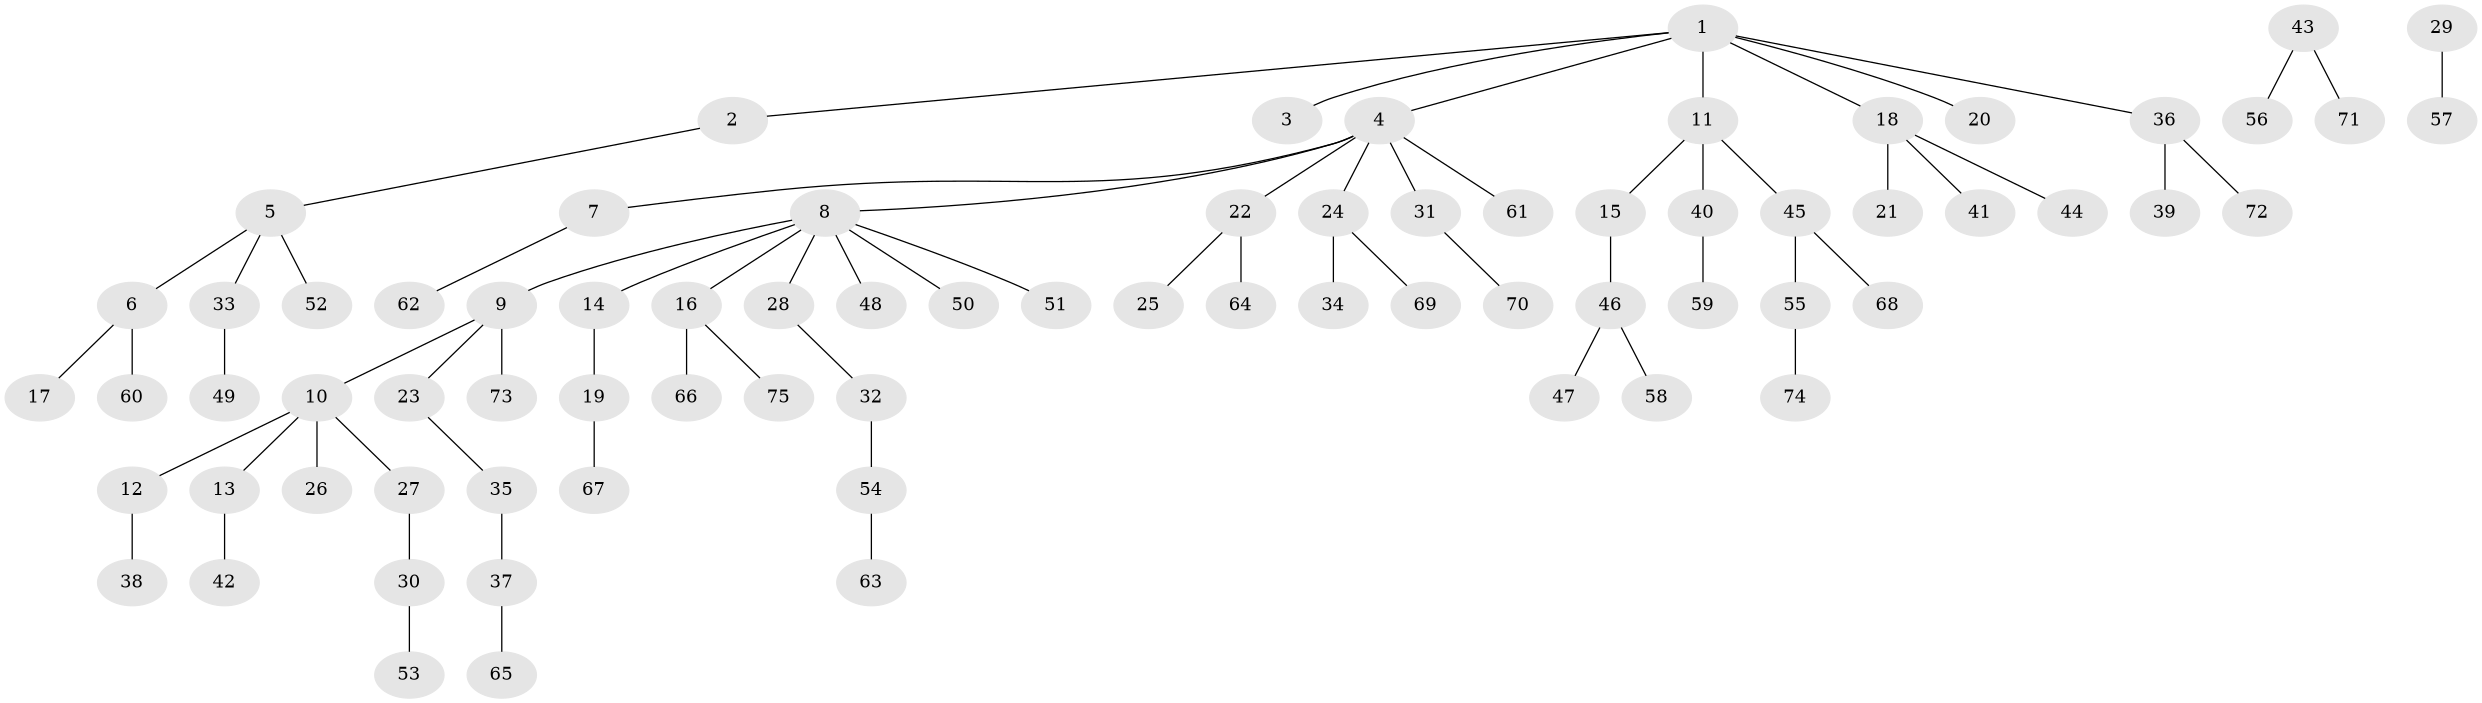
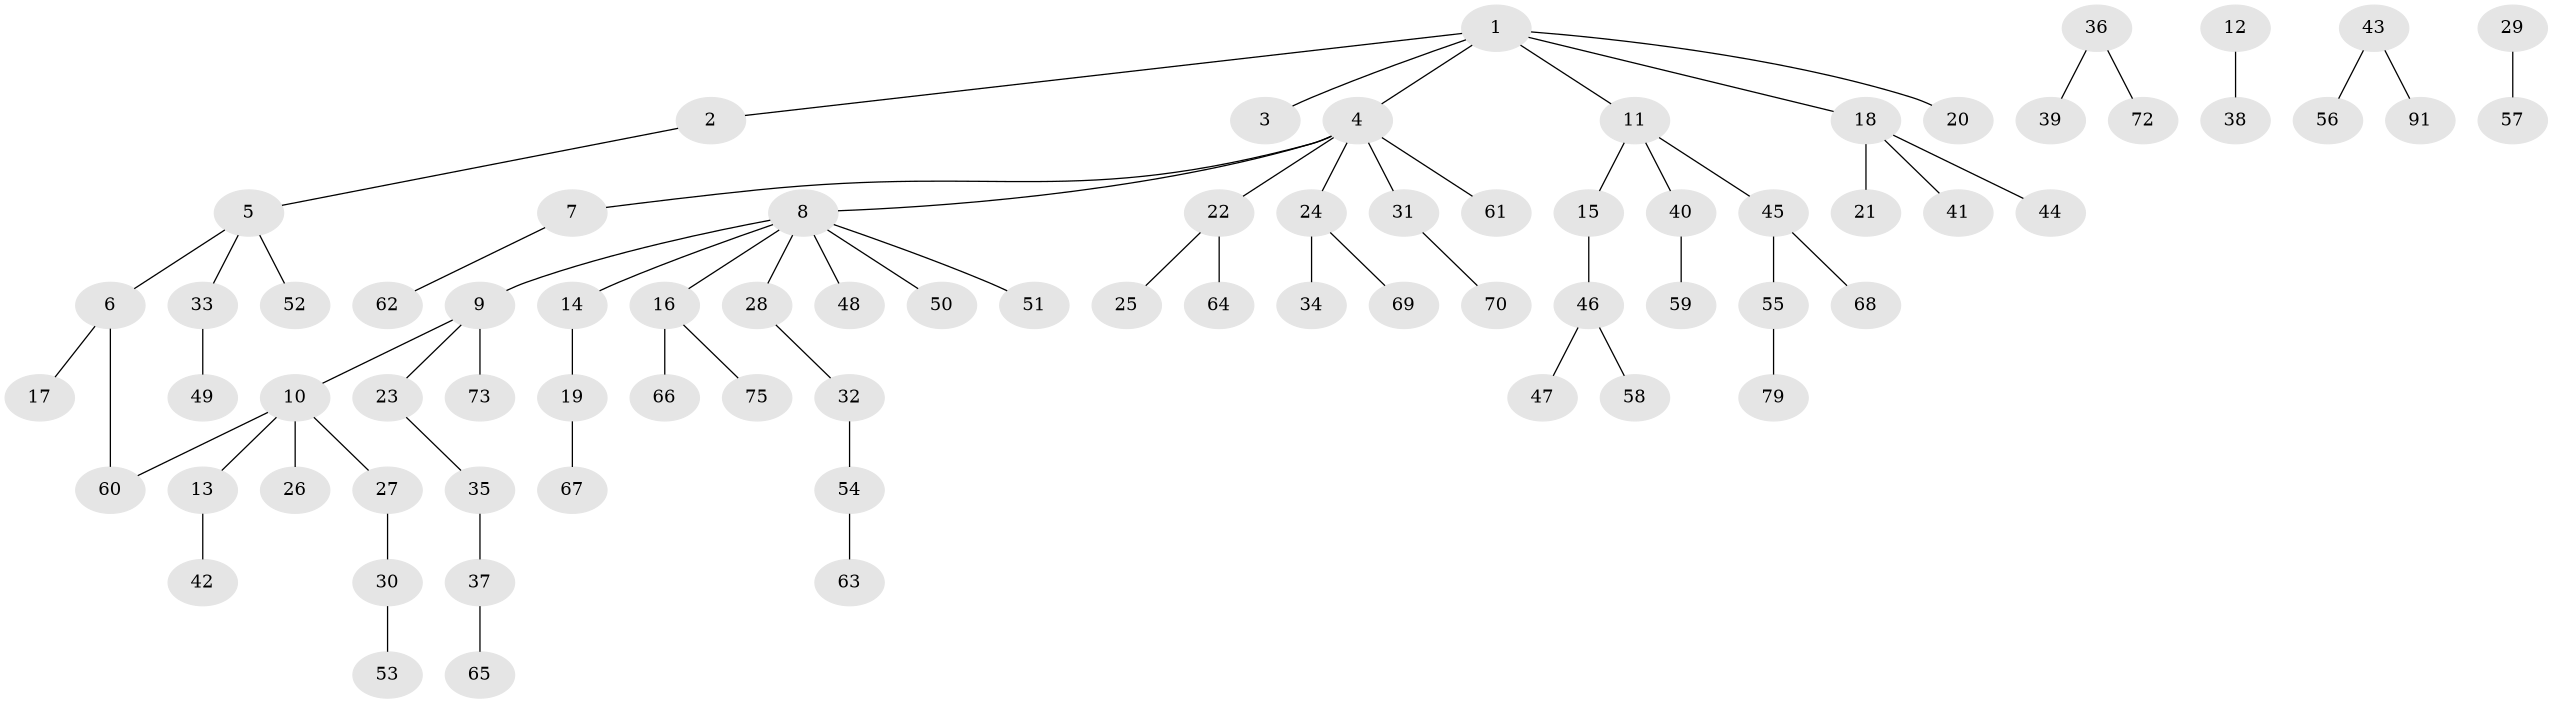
edge "1" -- "36": removed
node "71": label "71" -> "91"
node "74": label "74" -> "79"
edge "10" -- "12": now "10" -- "60"
